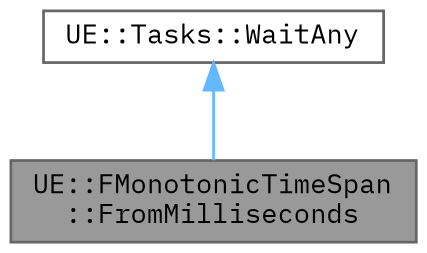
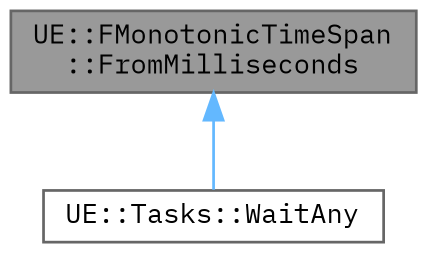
edge "UE::FMonotonicTimeSpan ::FromMilliseconds" -> "UE::Tasks::WaitAny": reversed
